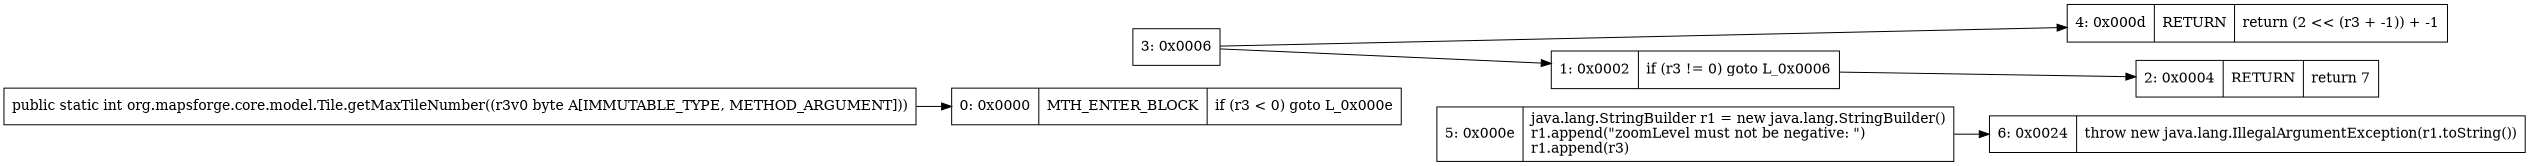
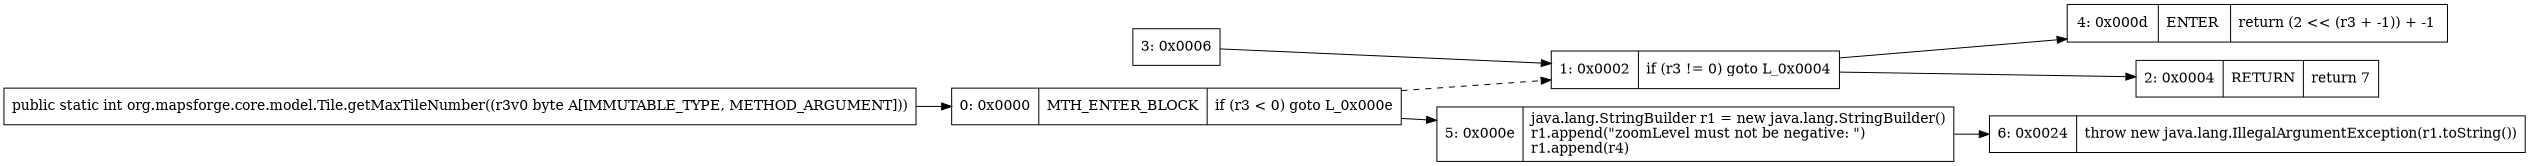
node "4: 0x000d": text "RETURN" -> "ENTER"
edge "3: 0x0006" -> "4: 0x000d": now "1: 0x0002" -> "4: 0x000d"
node "1: 0x0002": text "if (r3 != 0) goto L_0x0006" -> "if (r3 != 0) goto L_0x0004"
edge "0: 0x0000" -> "1: 0x0002": added
edge "0: 0x0000" -> "5: 0x000e": added
node "5: 0x000e": text "r1.append(r3)" -> "r1.append(r4)"
